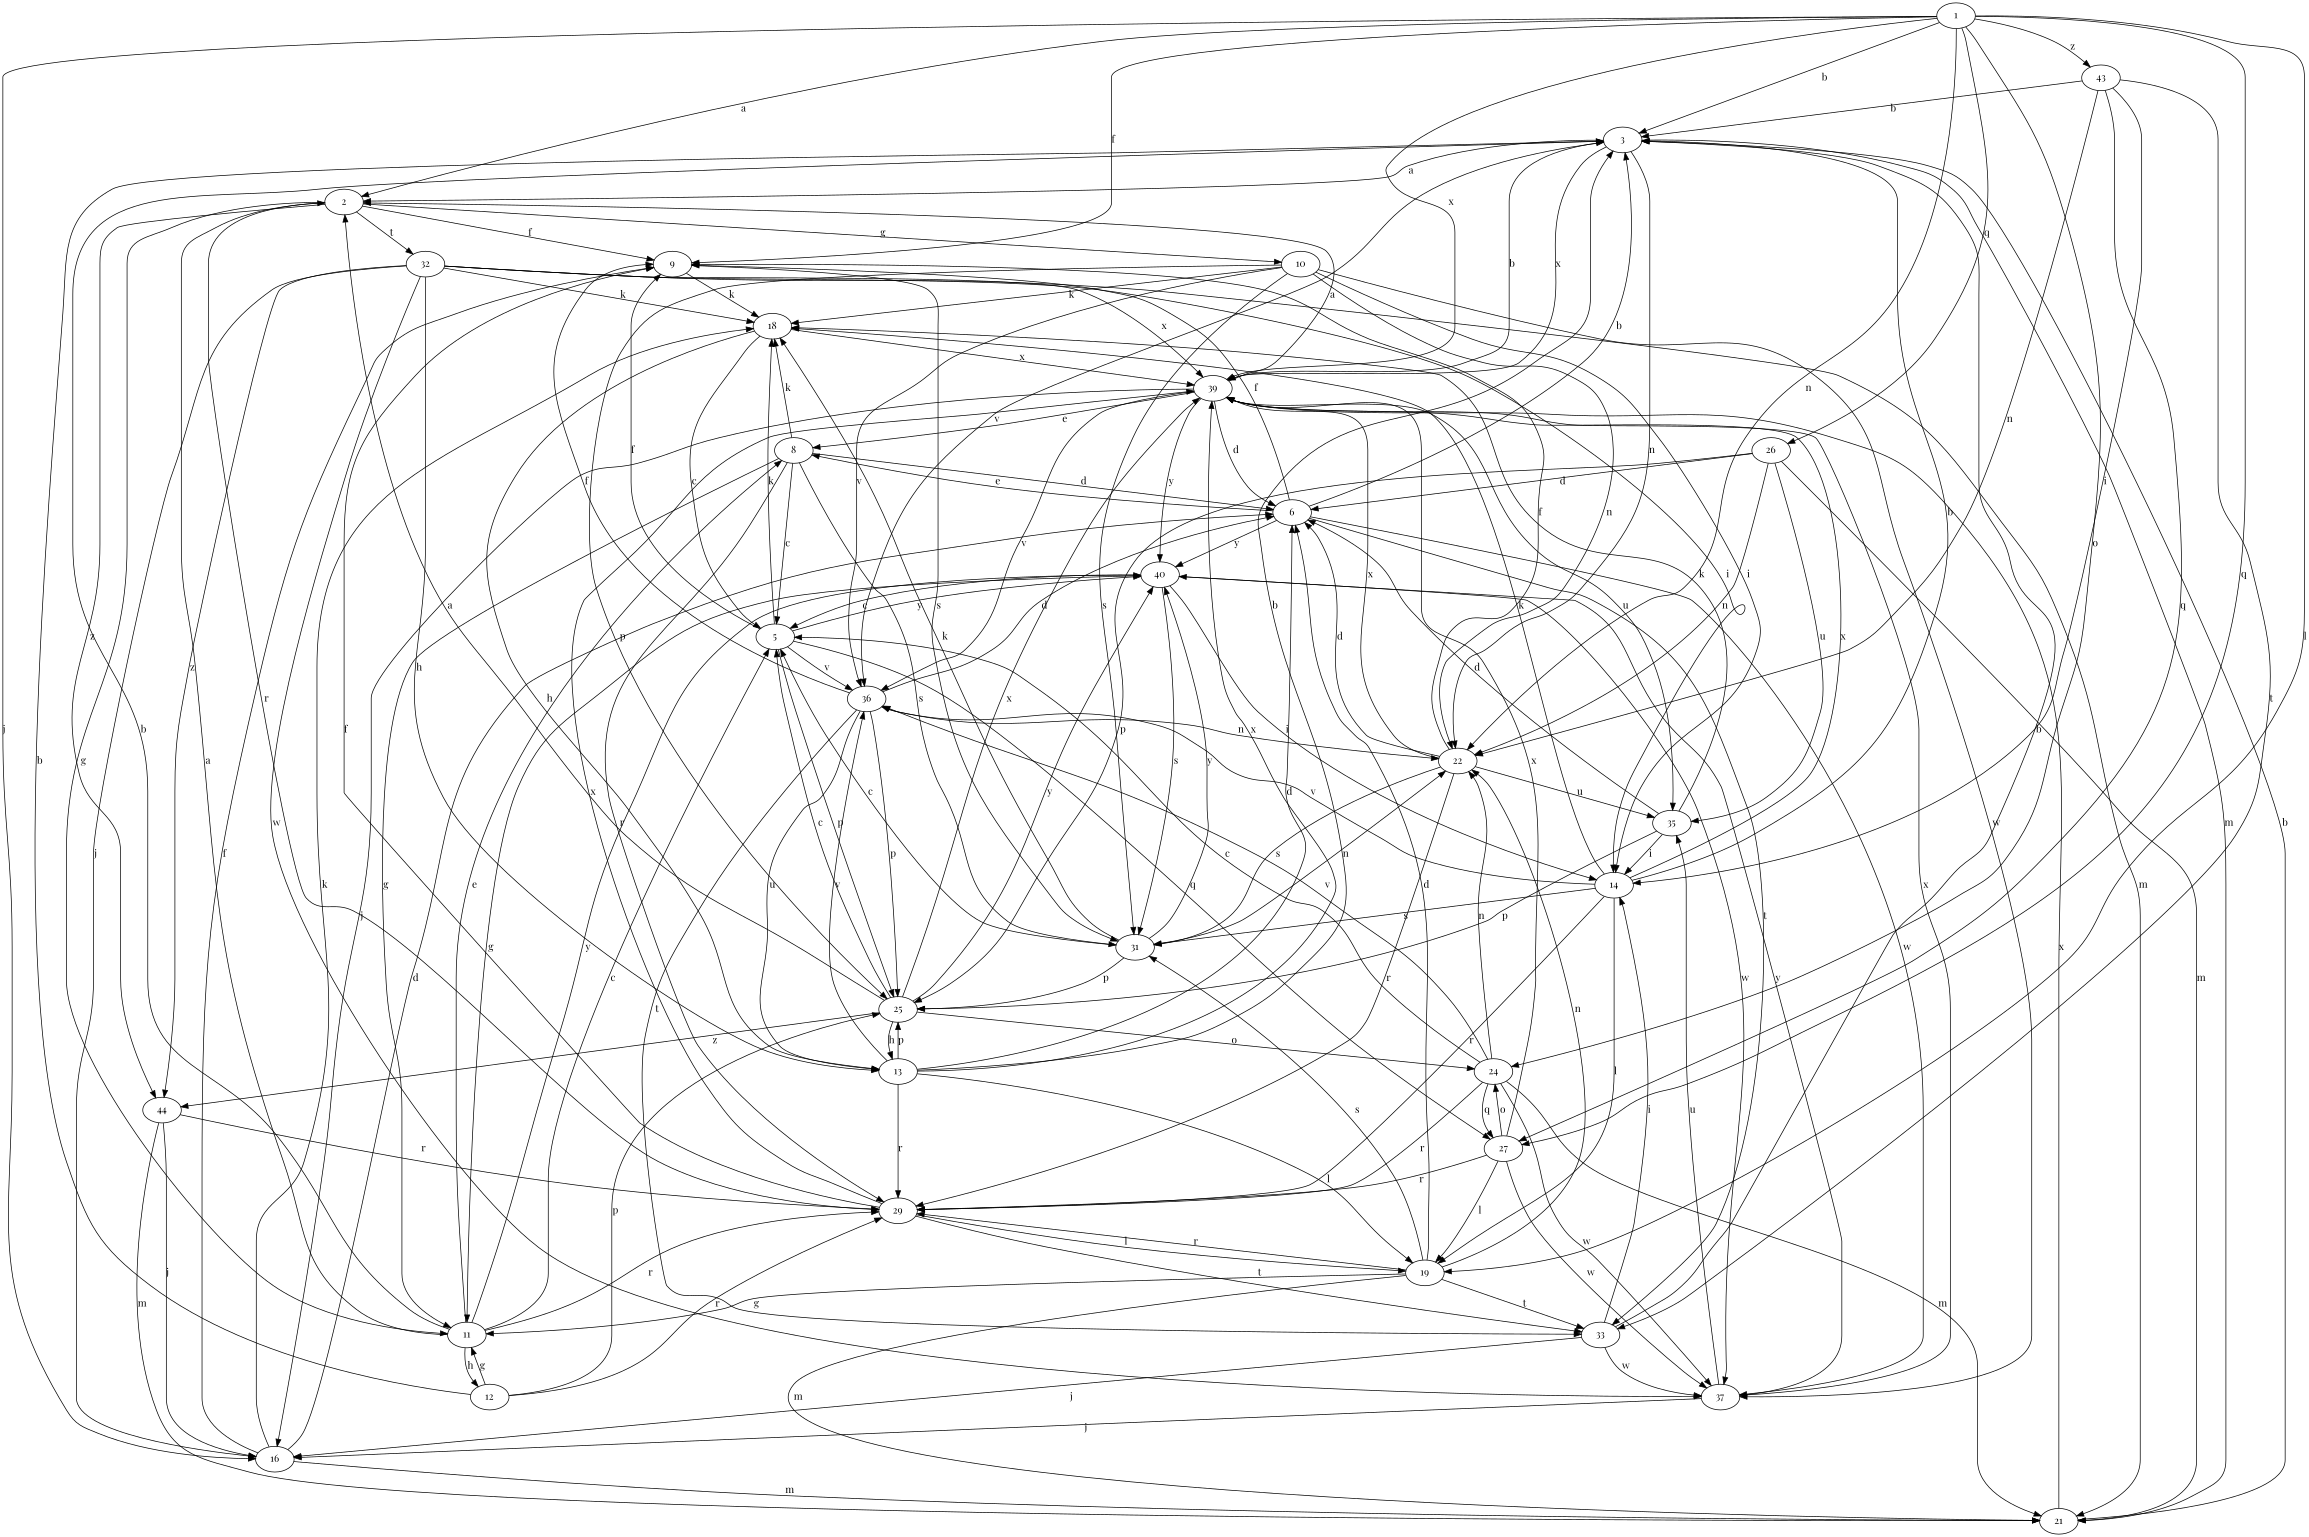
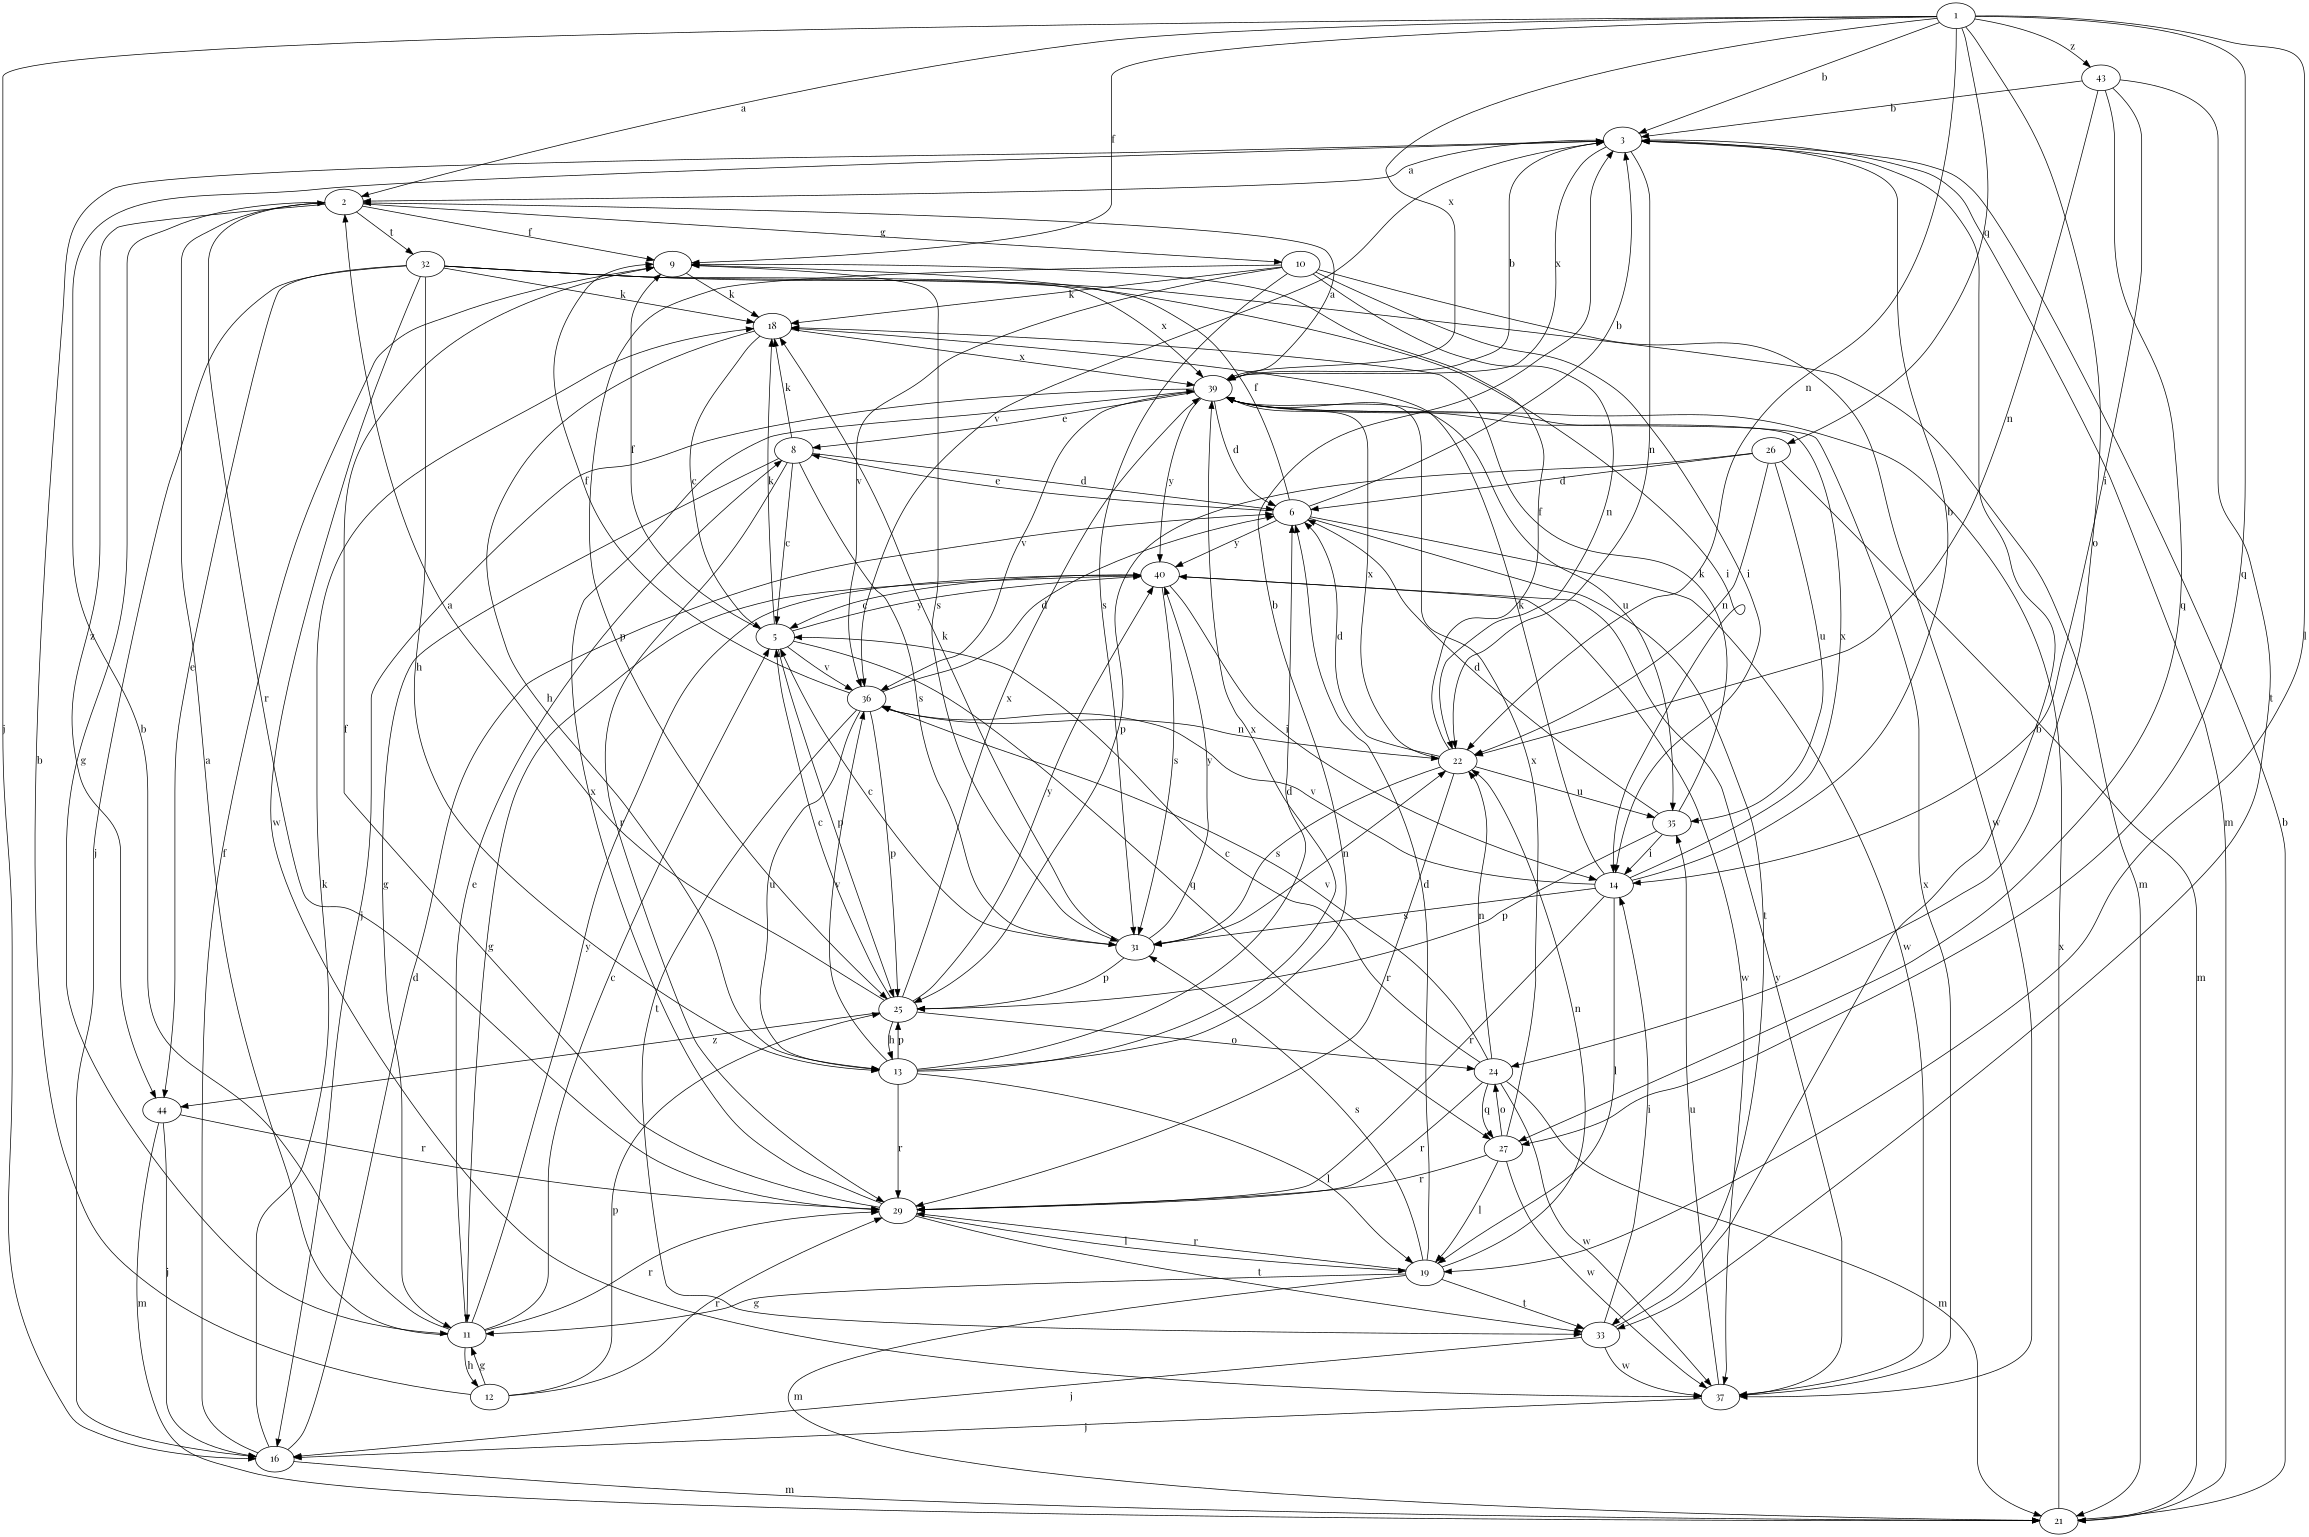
edge "32" -> "44": label "z" -> "e"
